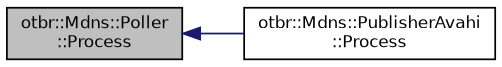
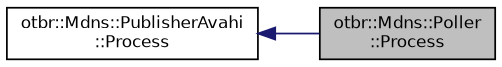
edge "otbr::Mdns::PublisherAvahi ::Process" -> "otbr::Mdns::Poller ::Process": reversed
